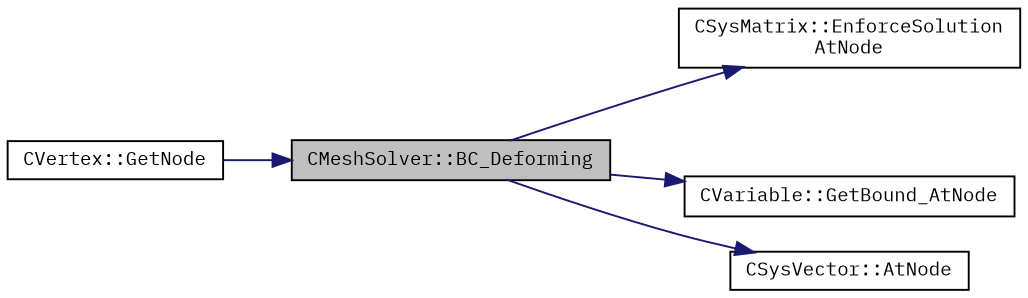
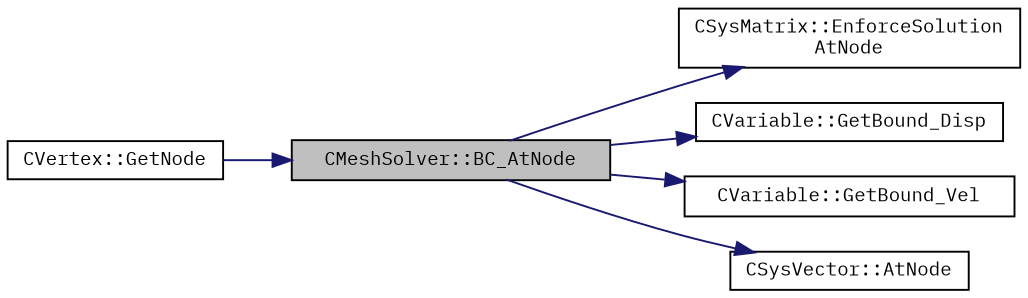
node "CVariable::GetBound_Disp": added
node "CMeshSolver::BC_Deforming": label "CMeshSolver::BC_Deforming" -> "CMeshSolver::BC_AtNode"
node "CVariable::GetBound_AtNode": label "CVariable::GetBound_AtNode" -> "CVariable::GetBound_Vel"
